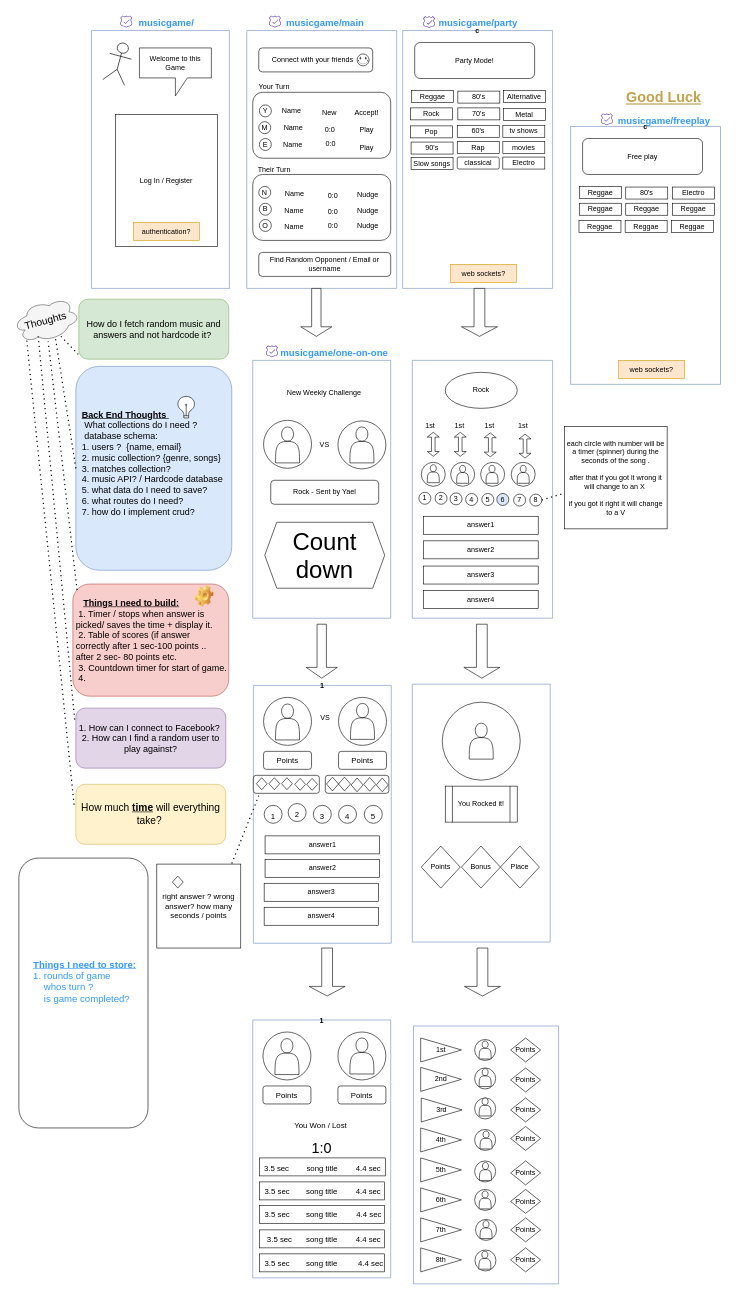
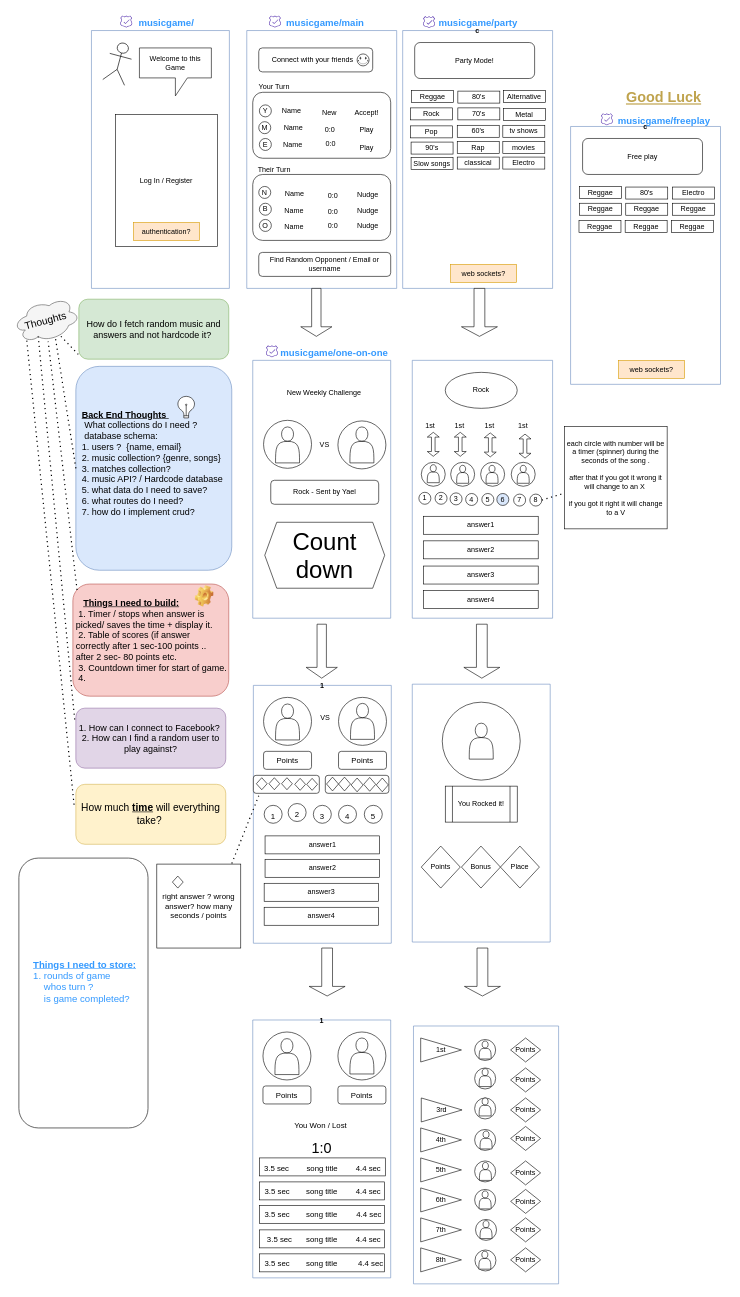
node "classical": shape rounded rectangle -> rectangle
node "2nd": removed
